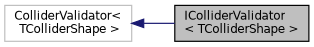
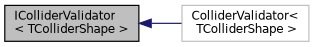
edge "IColliderValidator < TColliderShape >" -> "ColliderValidator< TColliderShape >": reversed
